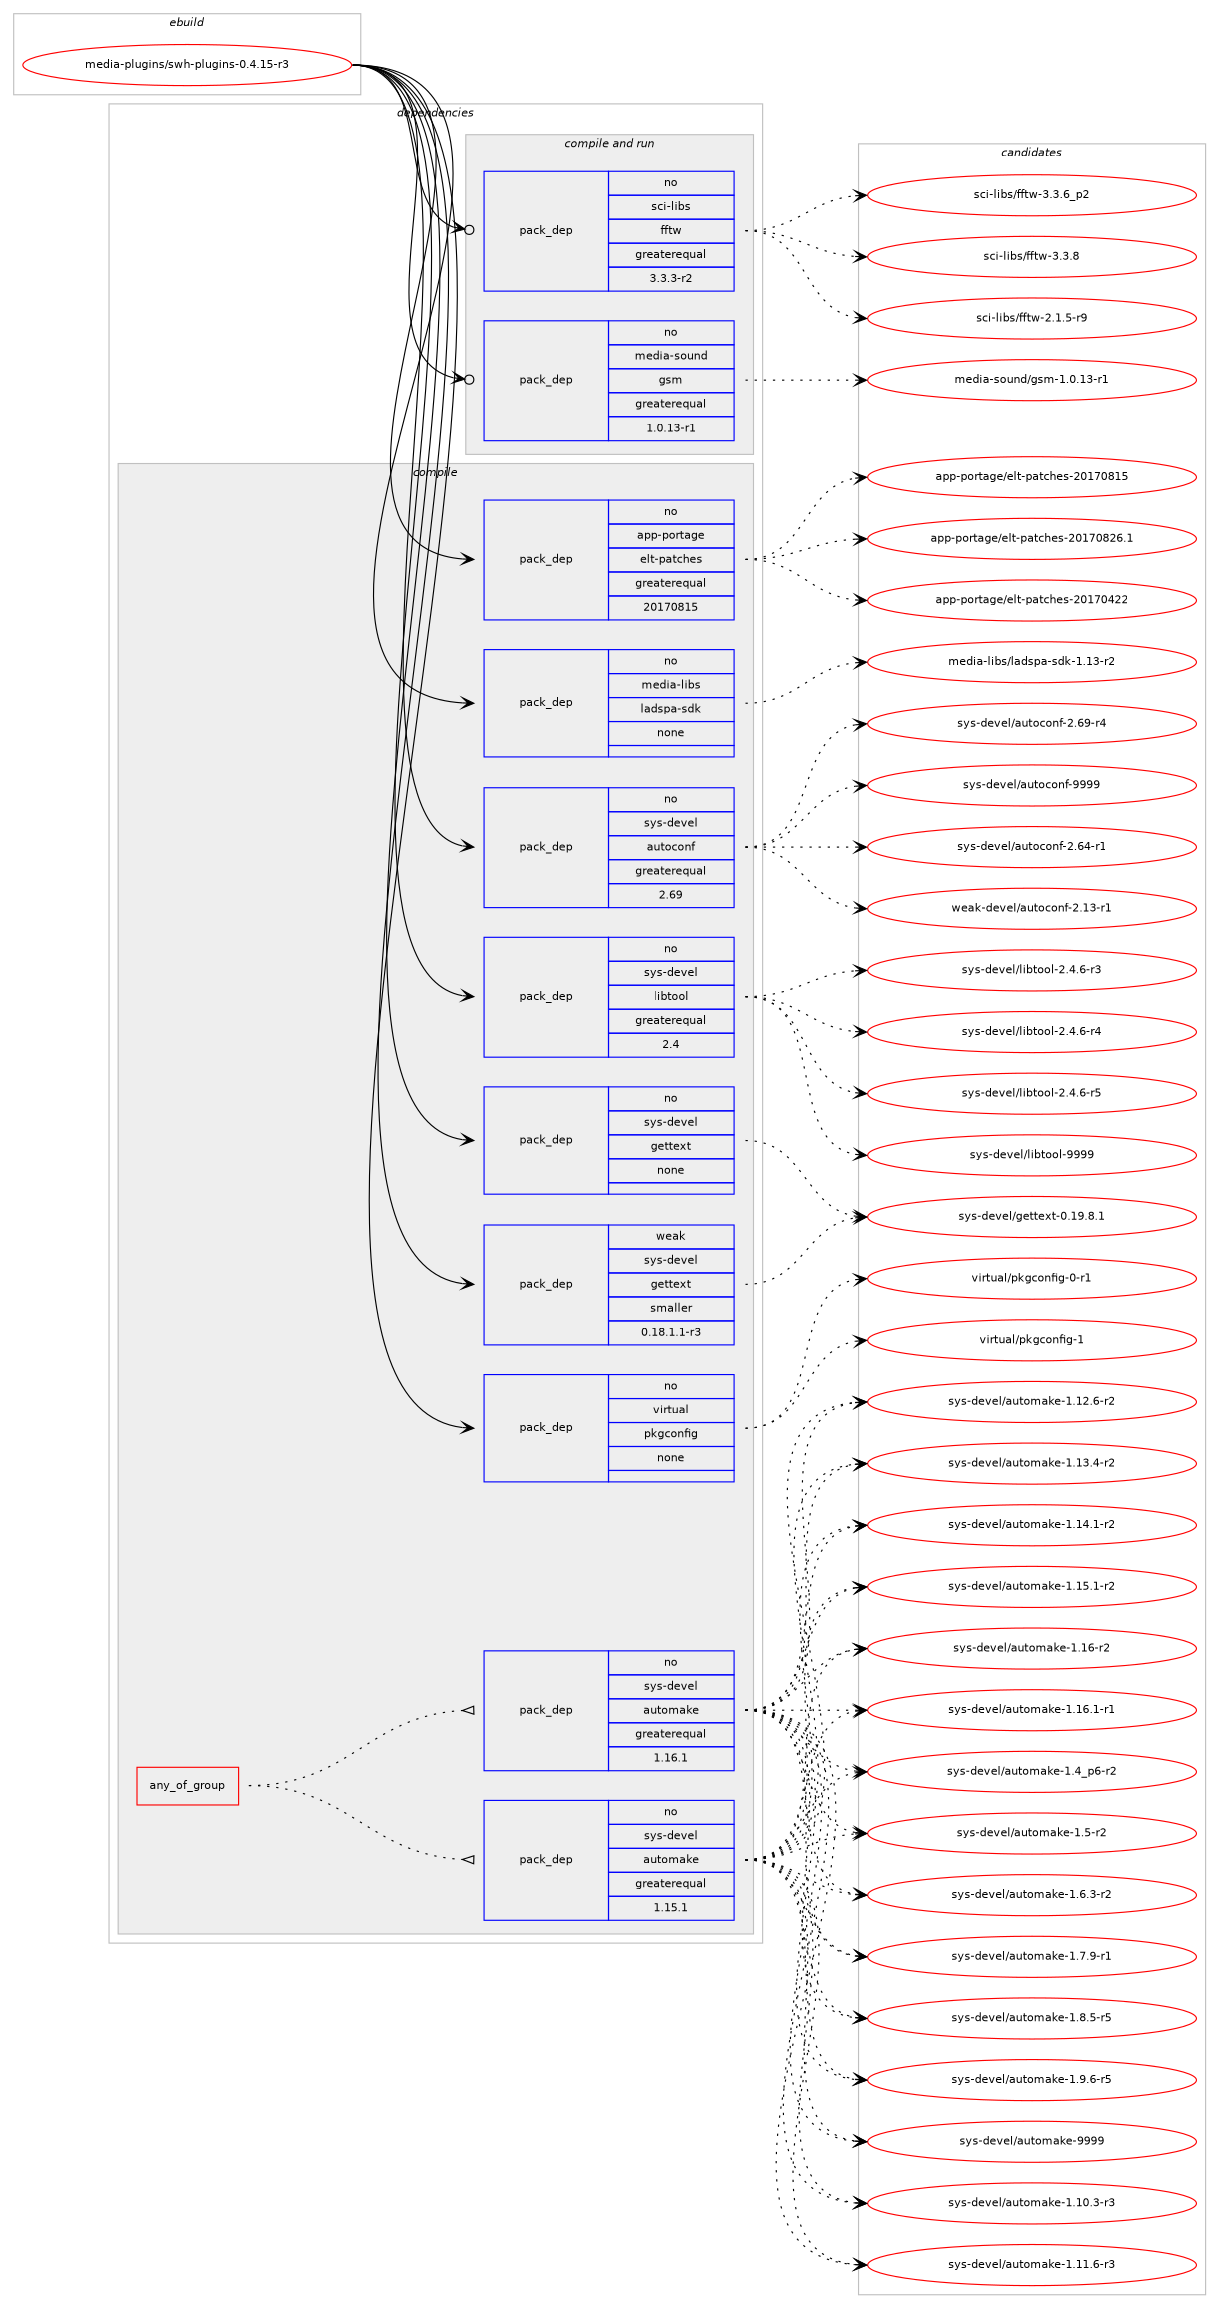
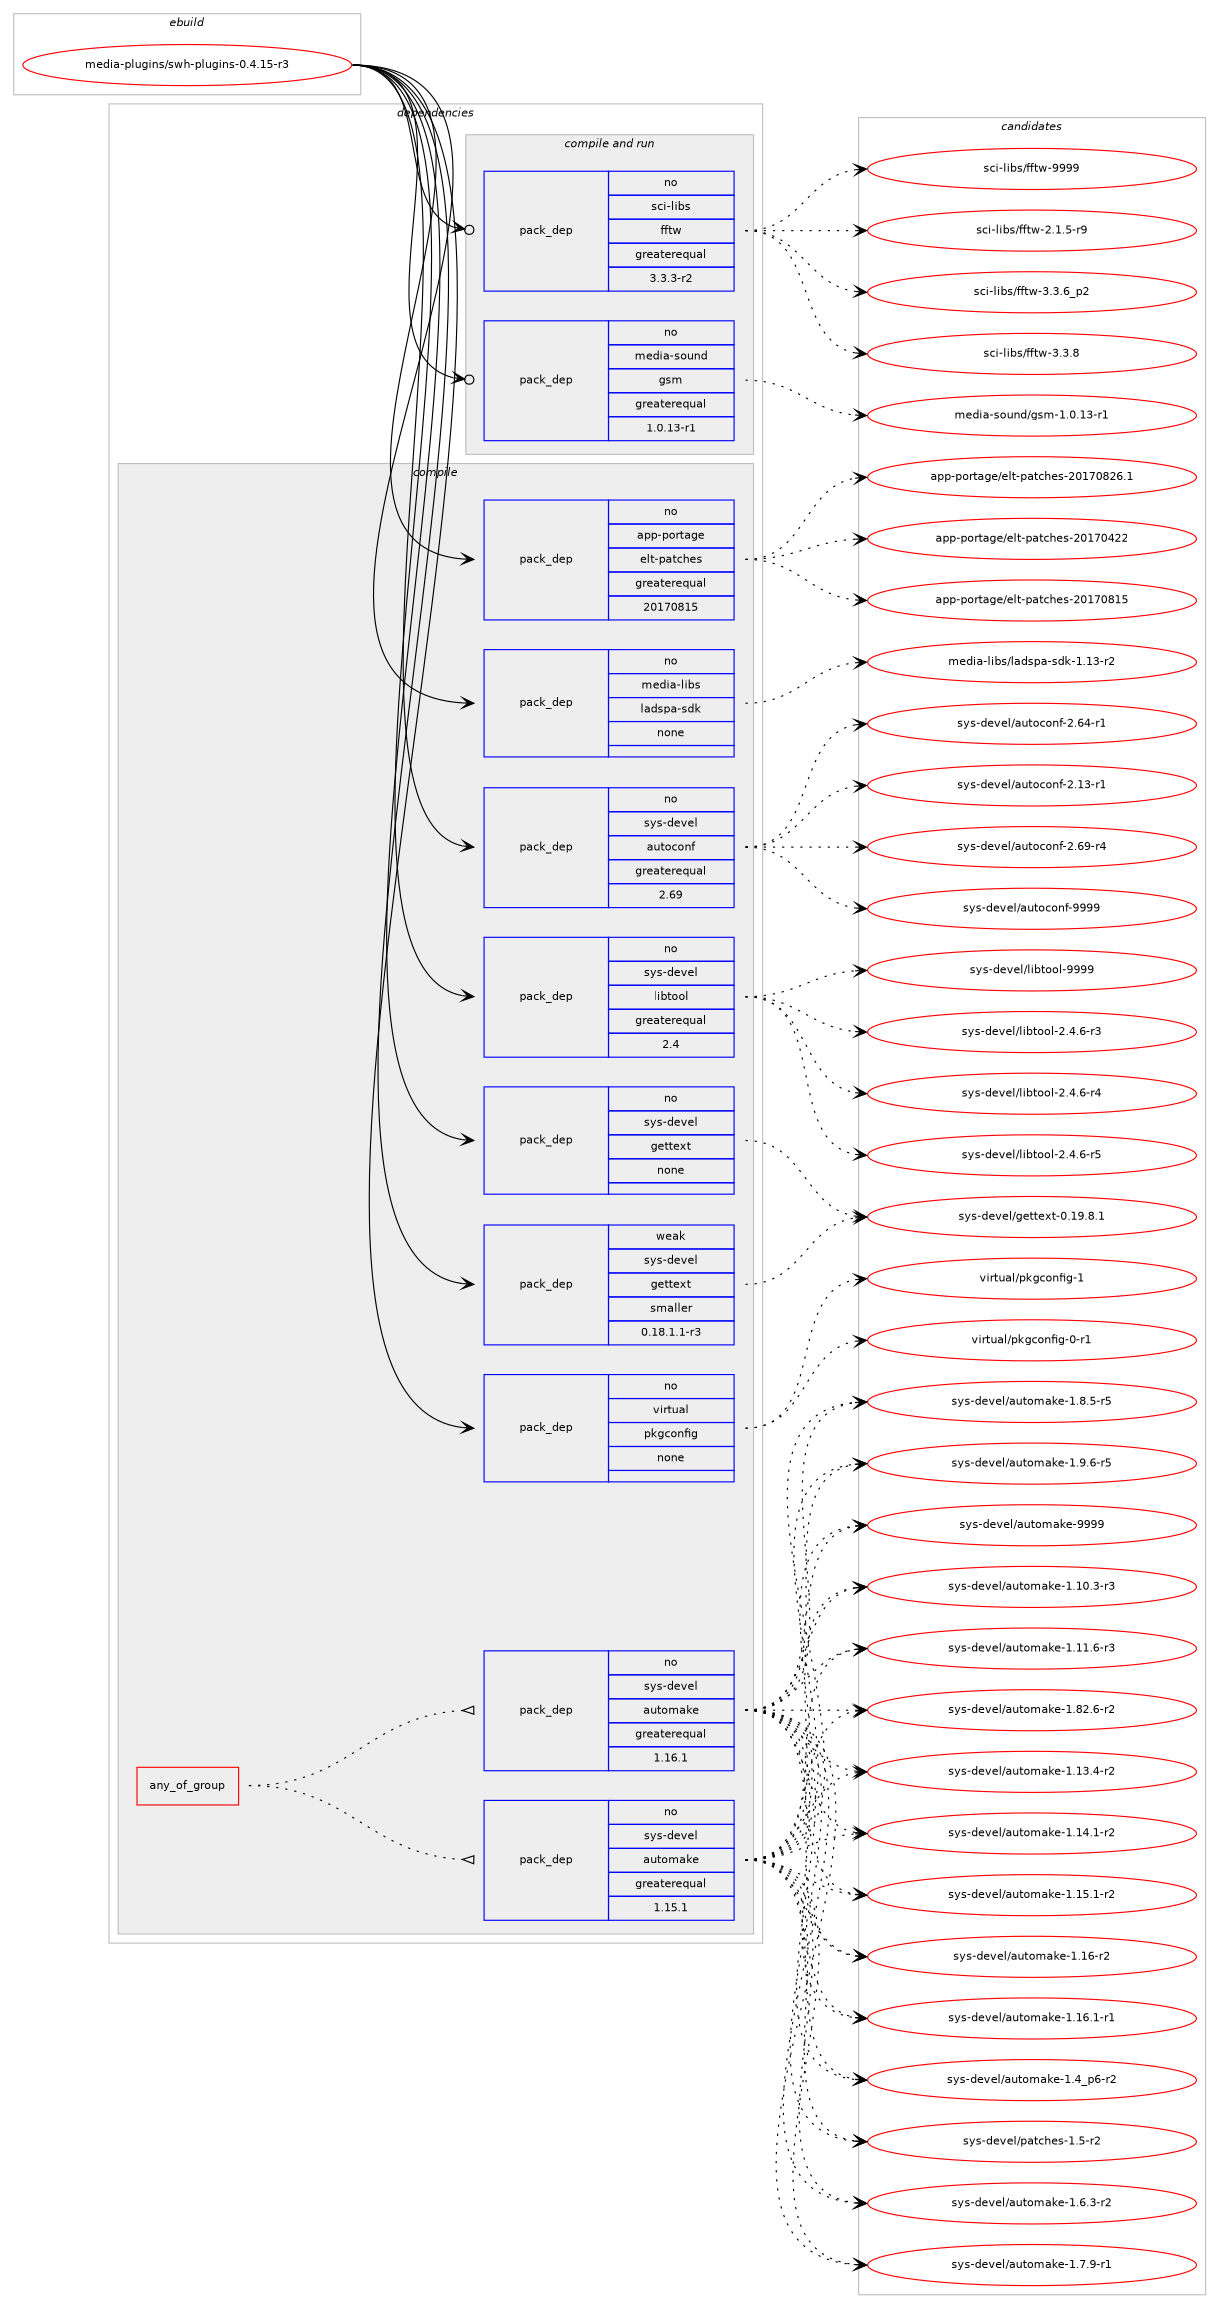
node "sci-libs/fftw-9999": added
node "weak-devel/autoconf-2.13-r1": label "weak-devel/autoconf-2.13-r1" -> "sys-devel/autoconf-2.13-r1"
node "sys-devel/automake-1.12.6-r2": label "sys-devel/automake-1.12.6-r2" -> "sys-devel/automake-1.82.6-r2"
node "sys-devel/automake-1.5-r2": label "sys-devel/automake-1.5-r2" -> "sys-devel/patches-1.5-r2"
